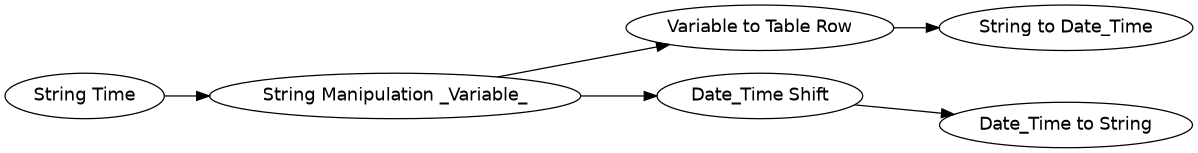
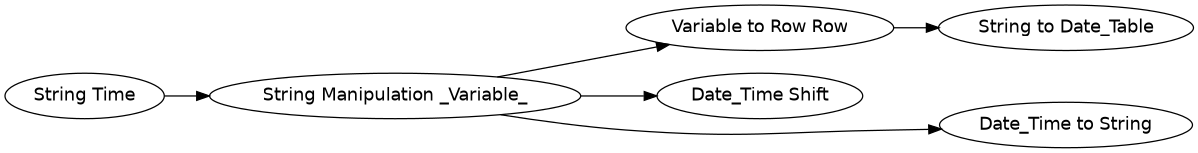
node "Variable to Table Row": label "Variable to Table Row" -> "Variable to Row Row"
node "String to Date_Time": label "String to Date_Time" -> "String to Date_Table"
edge "Date_Time Shift" -> "Date_Time to String": now "String Manipulation _Variable_" -> "Date_Time to String"
